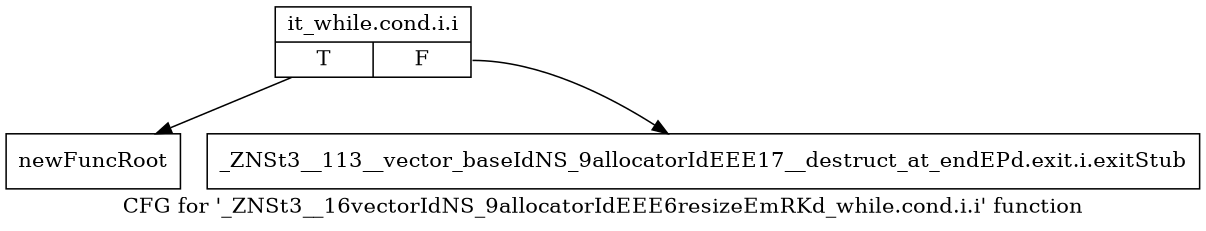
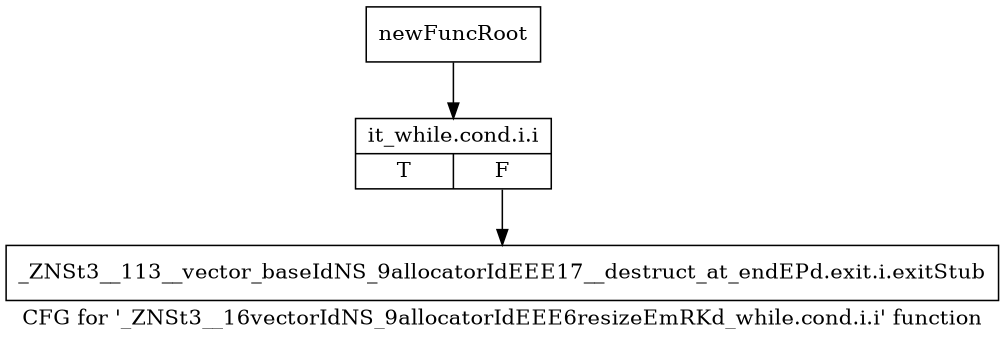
edge "it_while.cond.i.i" -> "newFuncRoot": reversed
